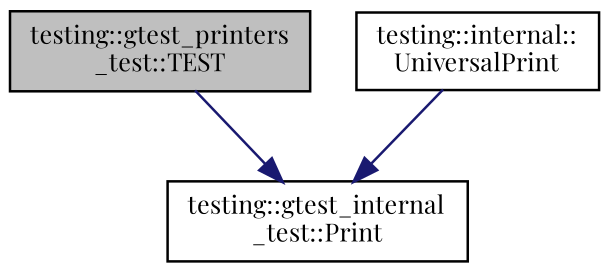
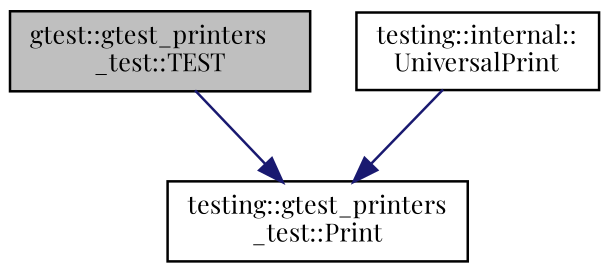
node "testing::gtest_printers _test::TEST": label "testing::gtest_printers _test::TEST" -> "gtest::gtest_printers _test::TEST"
node "testing::gtest_internal _test::Print": label "testing::gtest_internal _test::Print" -> "testing::gtest_printers _test::Print"
